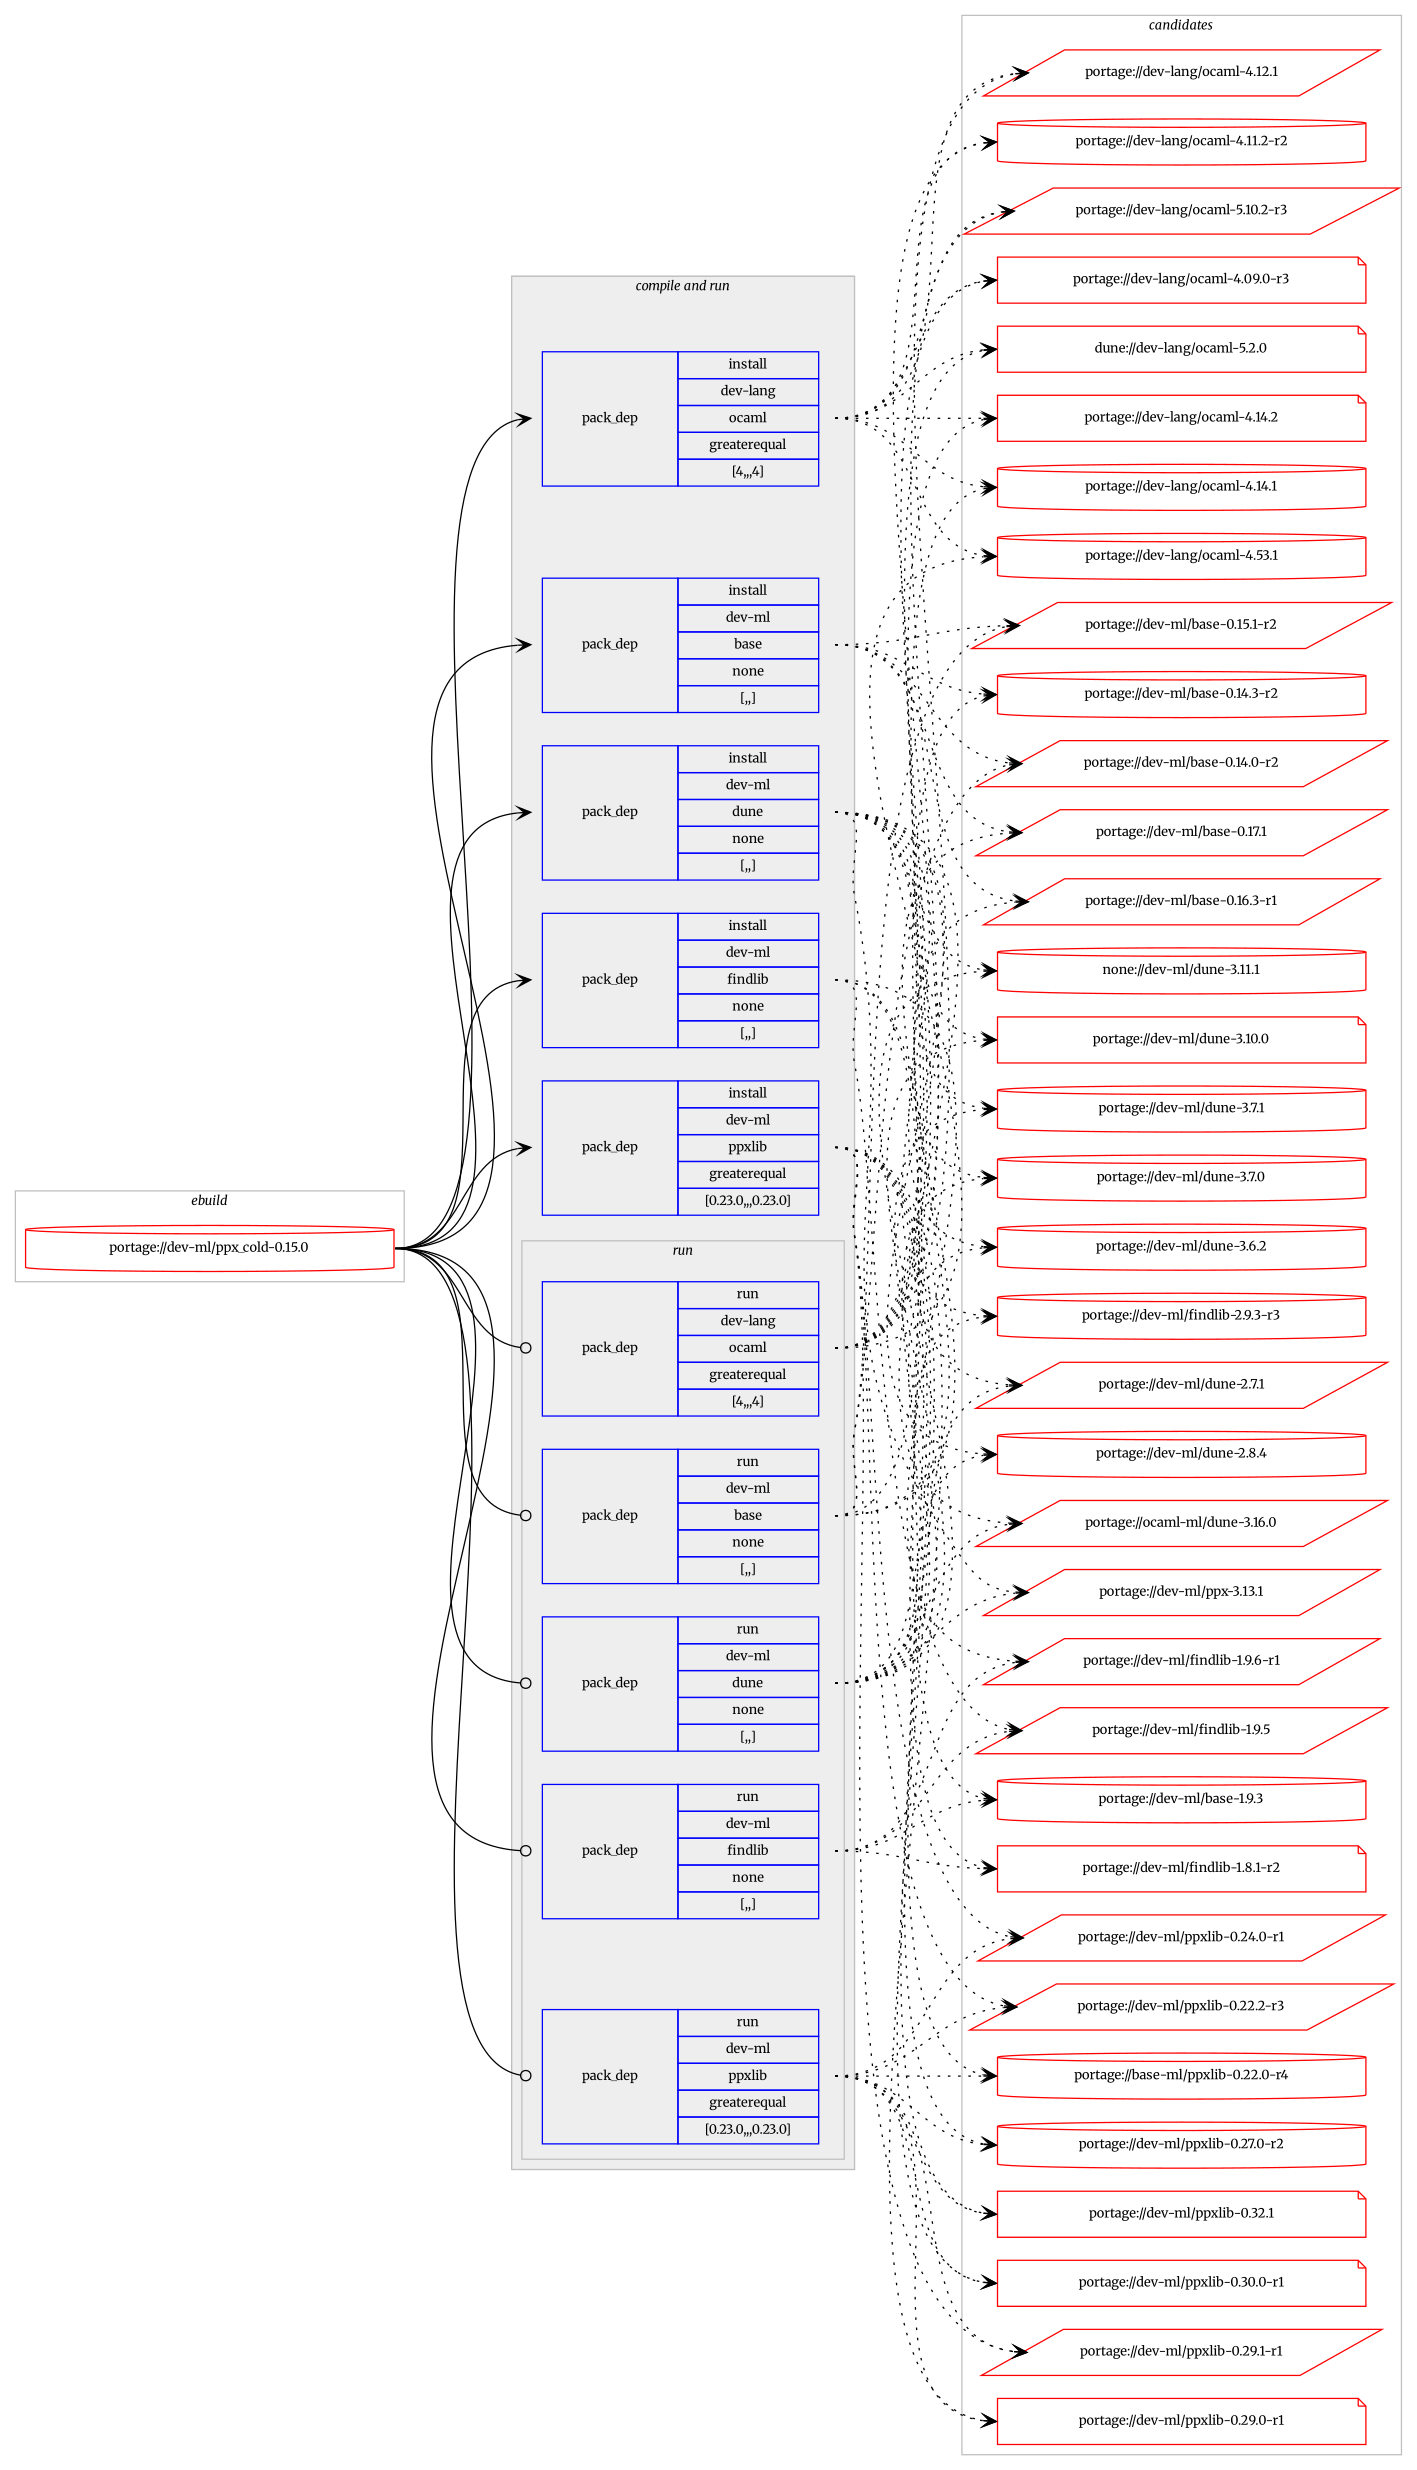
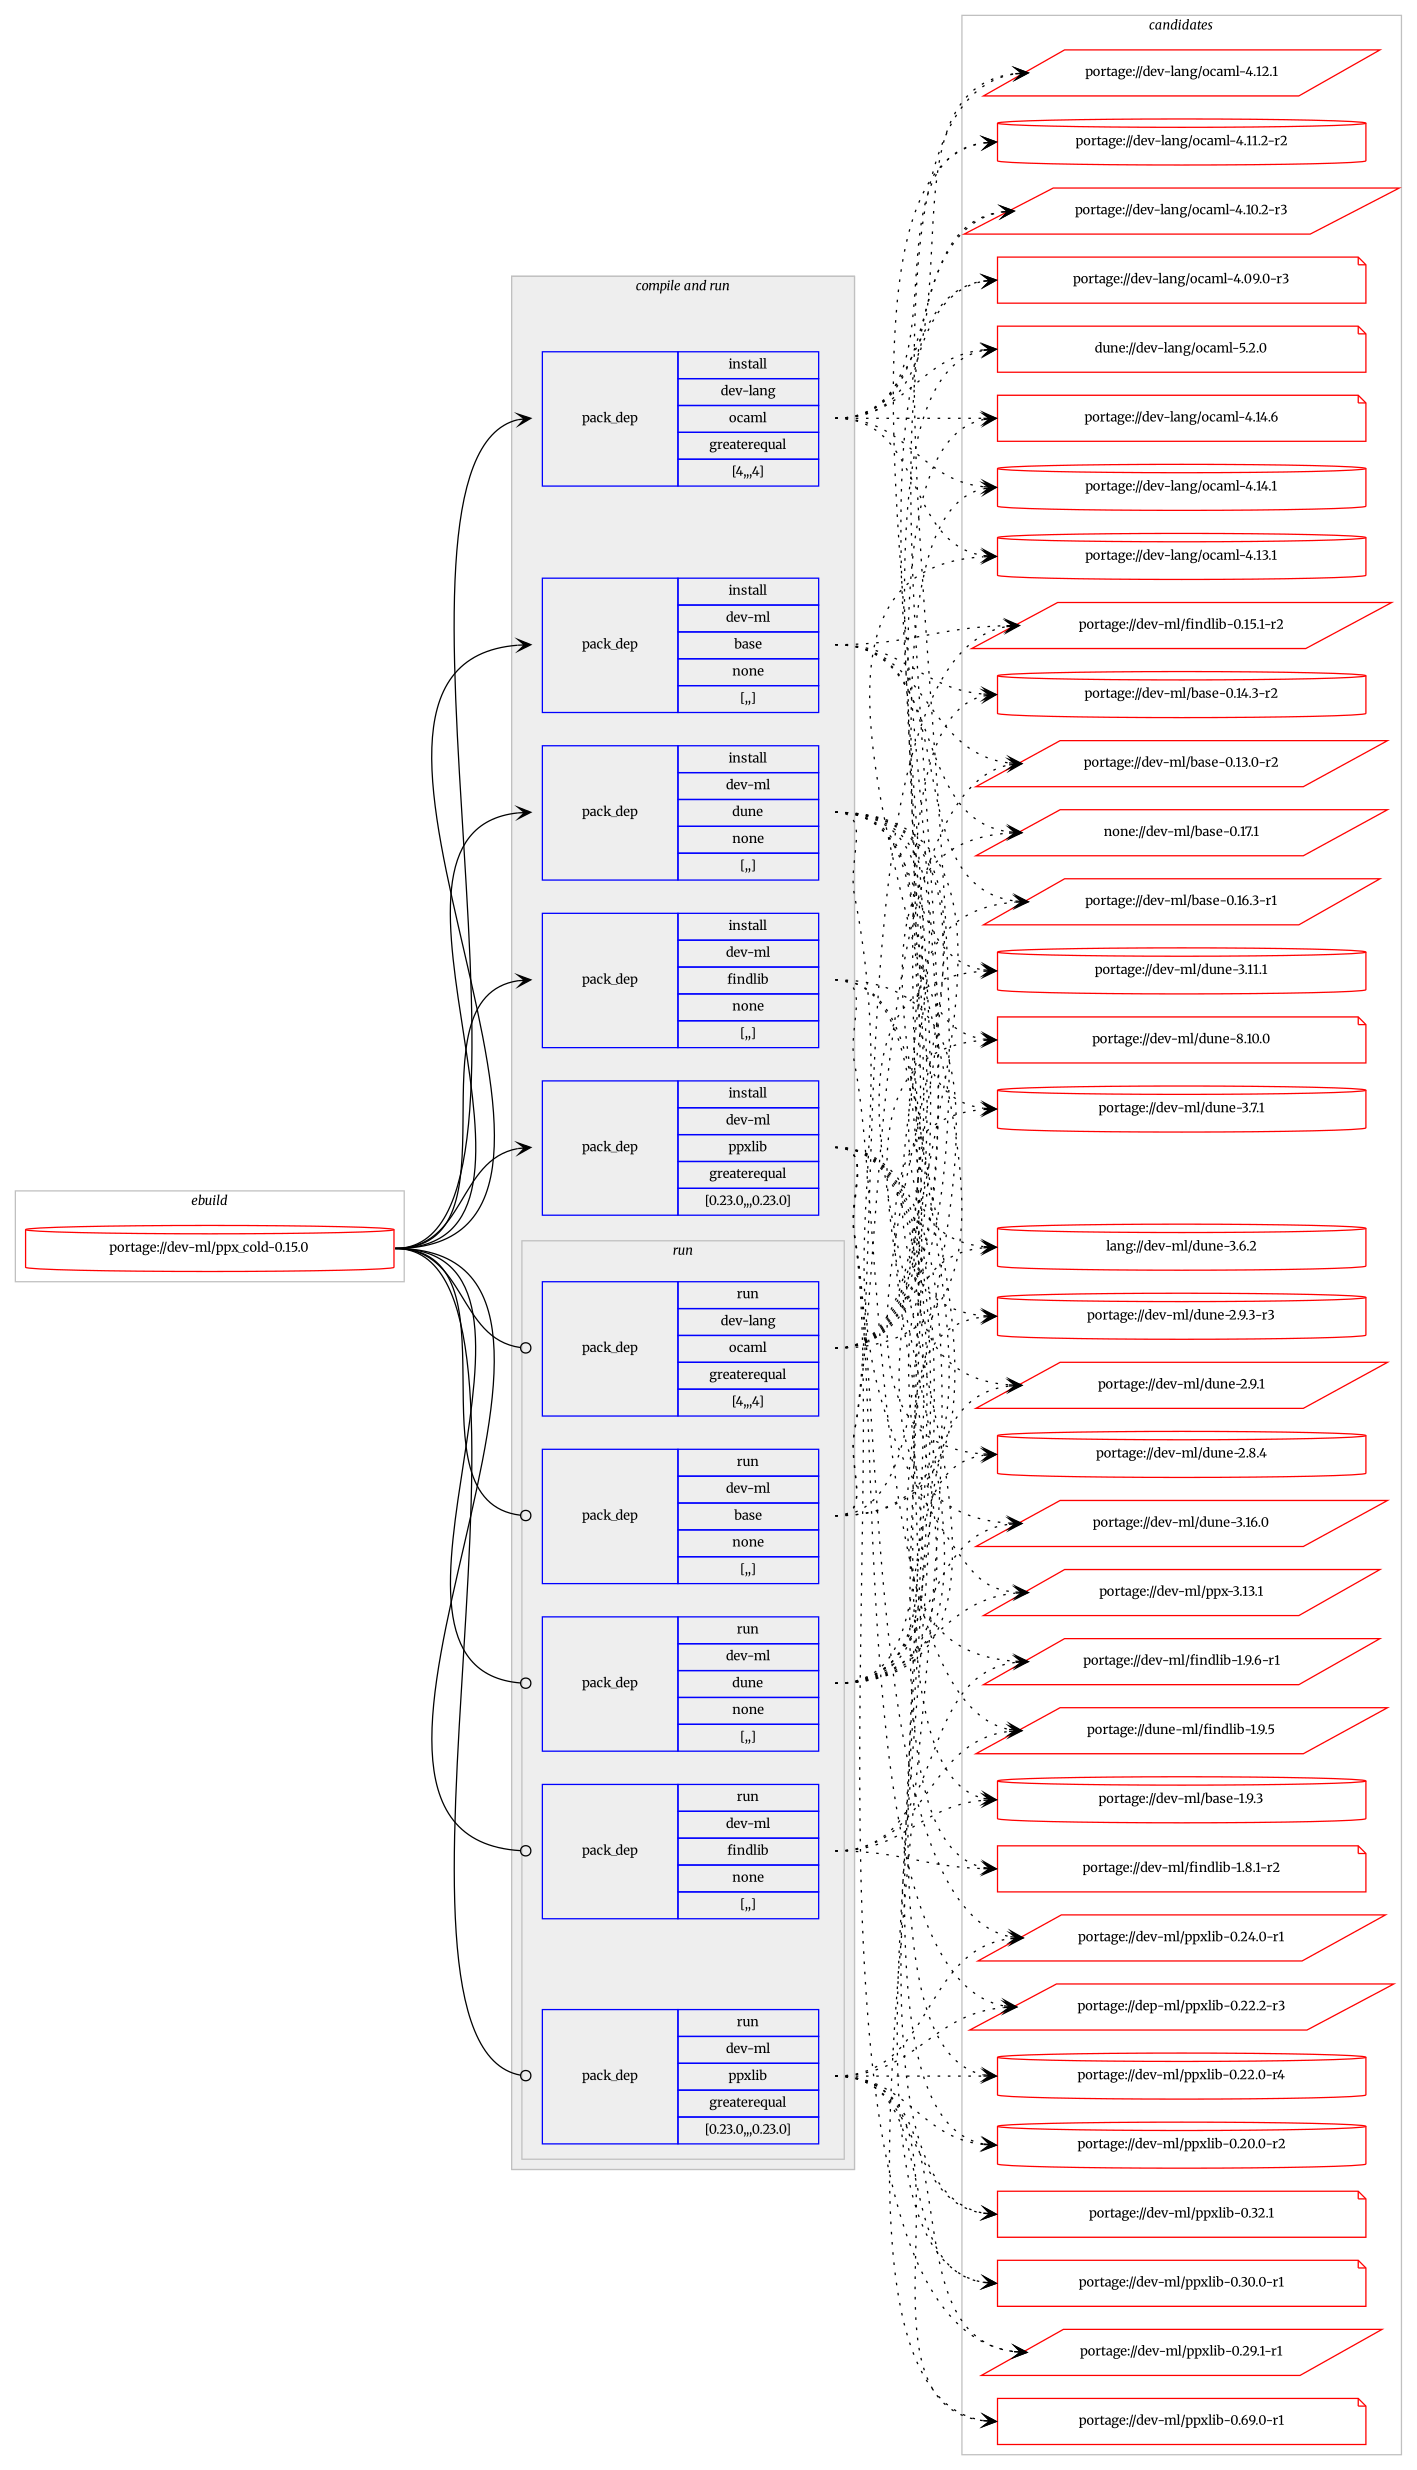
node "portage://dev-lang/ocaml-5.10.2-r3": label "portage://dev-lang/ocaml-5.10.2-r3" -> "portage://dev-lang/ocaml-4.10.2-r3"
node "portage://dev-lang/ocaml-4.14.2": label "portage://dev-lang/ocaml-4.14.2" -> "portage://dev-lang/ocaml-4.14.6"
node "portage://dev-lang/ocaml-4.53.1": label "portage://dev-lang/ocaml-4.53.1" -> "portage://dev-lang/ocaml-4.13.1"
node "portage://dev-ml/base-0.15.1-r2": label "portage://dev-ml/base-0.15.1-r2" -> "portage://dev-ml/findlib-0.15.1-r2"
node "portage://dev-ml/base-0.14.0-r2": label "portage://dev-ml/base-0.14.0-r2" -> "portage://dev-ml/base-0.13.0-r2"
node "portage://dev-ml/base-0.17.1": label "portage://dev-ml/base-0.17.1" -> "none://dev-ml/base-0.17.1"
node "none://dev-ml/dune-3.11.1": label "none://dev-ml/dune-3.11.1" -> "portage://dev-ml/dune-3.11.1"
node "portage://dev-ml/dune-3.10.0": label "portage://dev-ml/dune-3.10.0" -> "portage://dev-ml/dune-8.10.0"
node "portage://dev-ml/dune-3.7.0": removed
node "portage://dev-ml/dune-3.6.2": label "portage://dev-ml/dune-3.6.2" -> "lang://dev-ml/dune-3.6.2"
node "portage://dev-ml/findlib-2.9.3-r3": label "portage://dev-ml/findlib-2.9.3-r3" -> "portage://dev-ml/dune-2.9.3-r3"
node "portage://dev-ml/dune-2.7.1": label "portage://dev-ml/dune-2.7.1" -> "portage://dev-ml/dune-2.9.1"
node "portage://ocaml-ml/dune-3.16.0": label "portage://ocaml-ml/dune-3.16.0" -> "portage://dev-ml/dune-3.16.0"
node "portage://dev-ml/findlib-1.9.5": label "portage://dev-ml/findlib-1.9.5" -> "portage://dune-ml/findlib-1.9.5"
node "portage://dev-ml/ppxlib-0.22.2-r3": label "portage://dev-ml/ppxlib-0.22.2-r3" -> "portage://dep-ml/ppxlib-0.22.2-r3"
node "portage://base-ml/ppxlib-0.22.0-r4": label "portage://base-ml/ppxlib-0.22.0-r4" -> "portage://dev-ml/ppxlib-0.22.0-r4"
node "portage://dev-ml/ppxlib-0.27.0-r2": label "portage://dev-ml/ppxlib-0.27.0-r2" -> "portage://dev-ml/ppxlib-0.20.0-r2"
node "portage://dev-ml/ppxlib-0.29.0-r1": label "portage://dev-ml/ppxlib-0.29.0-r1" -> "portage://dev-ml/ppxlib-0.69.0-r1"
